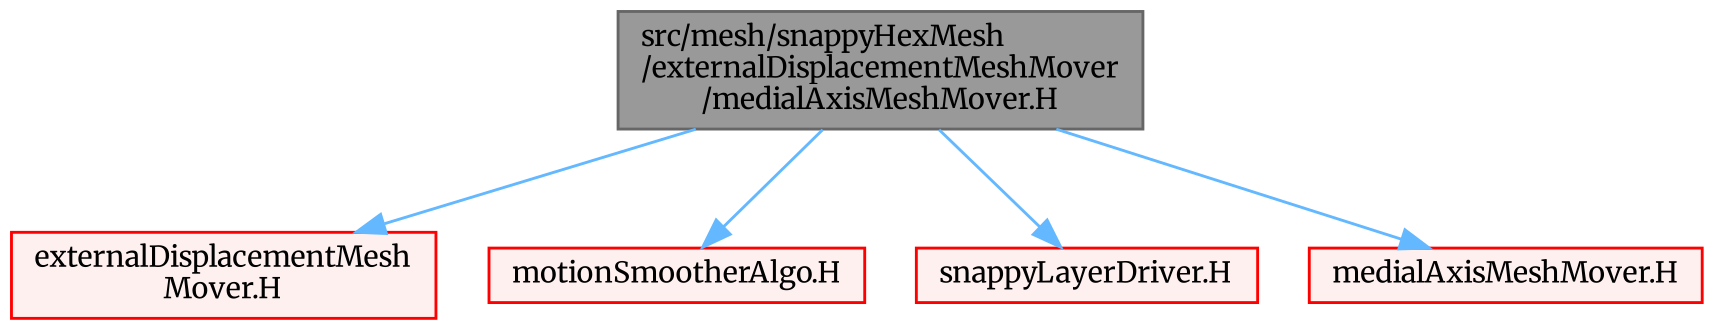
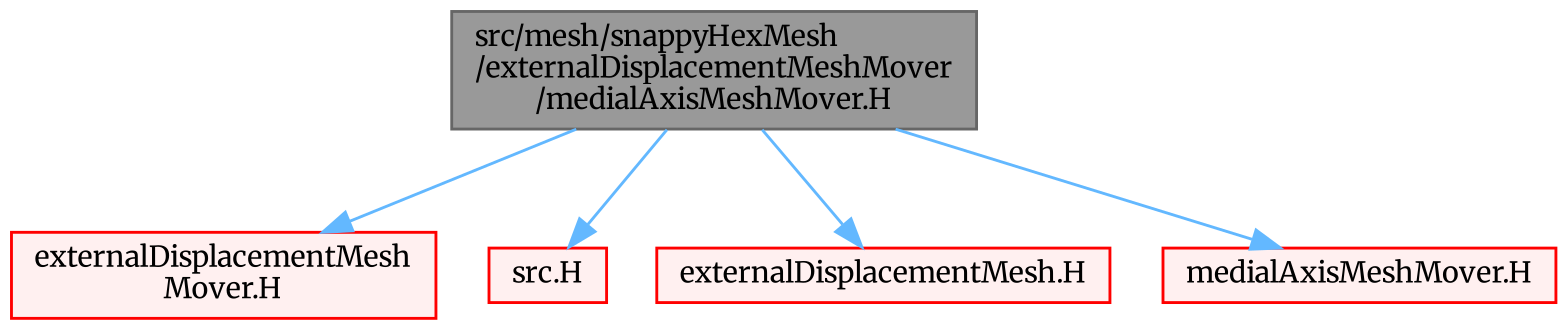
node "motionSmootherAlgo.H": label "motionSmootherAlgo.H" -> "src.H"
node "snappyLayerDriver.H": label "snappyLayerDriver.H" -> "externalDisplacementMesh.H"
